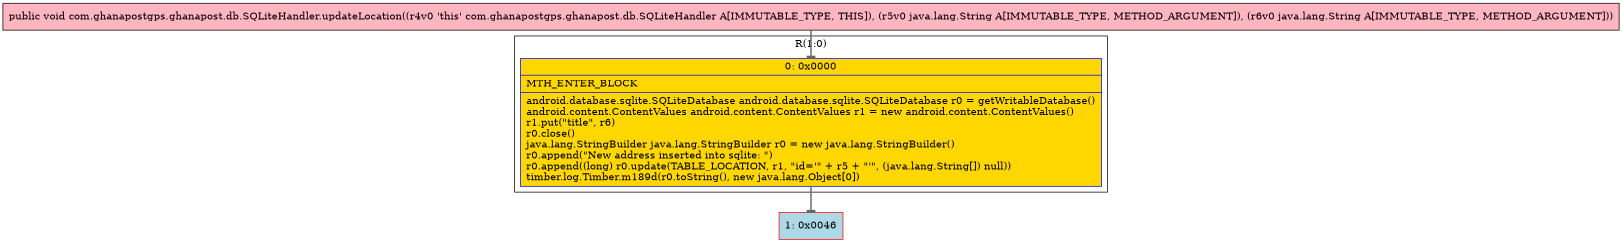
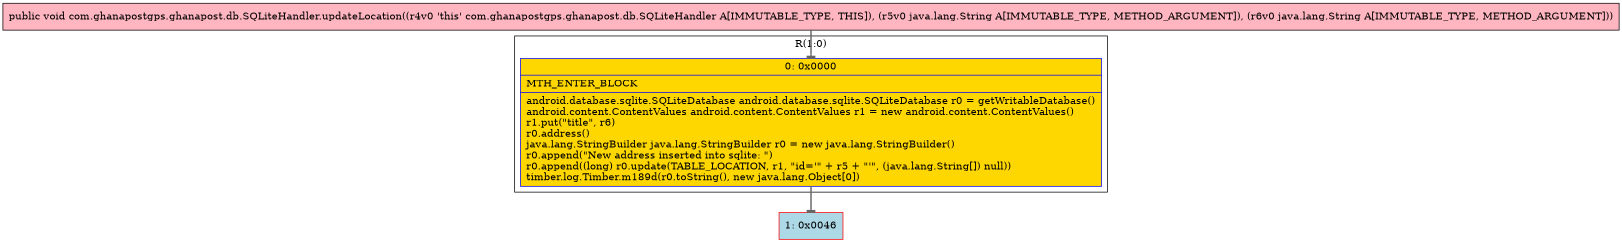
node "0: 0x0000": text "r0.close()" -> "r0.address()"
